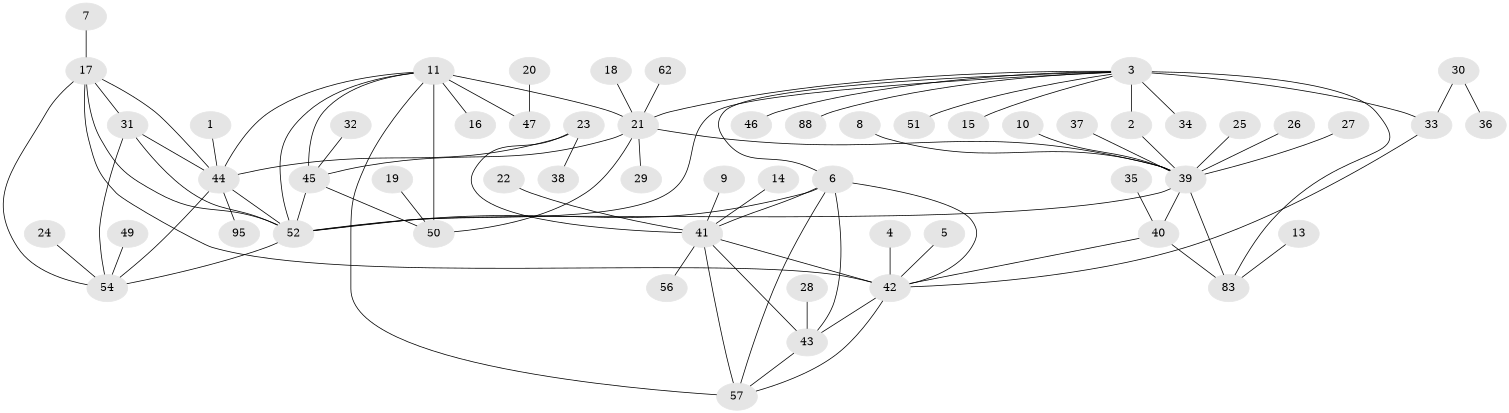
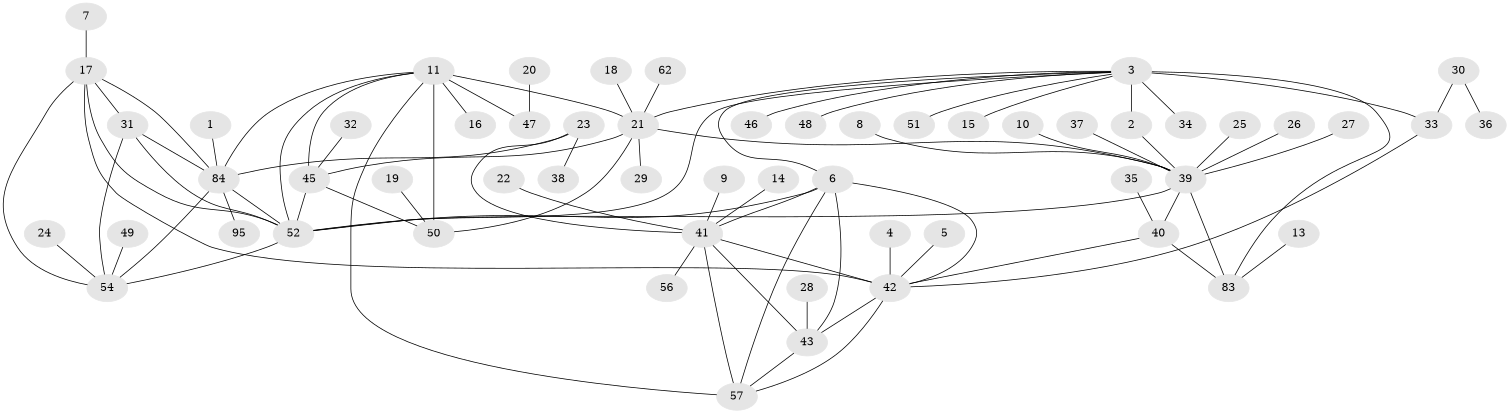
node "88": label "88" -> "48"
node "44": label "44" -> "84"
